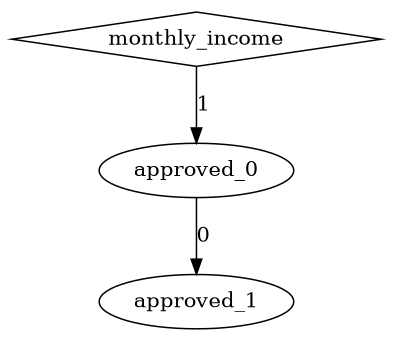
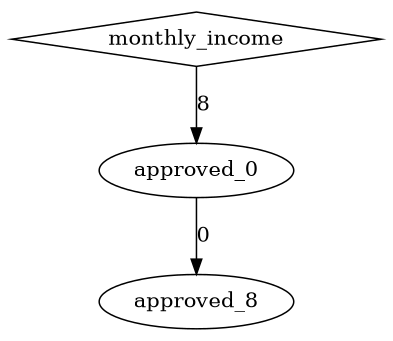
edge "monthly_income" -> "approved_0": label "1" -> "8"
node "approved_1": label "approved_1" -> "approved_8"
